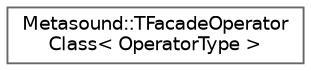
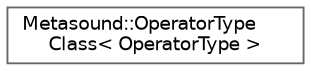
node "Metasound::TFacadeOperator Class< OperatorType >": label "Metasound::TFacadeOperator Class< OperatorType >" -> "Metasound::OperatorType Class< OperatorType >"
